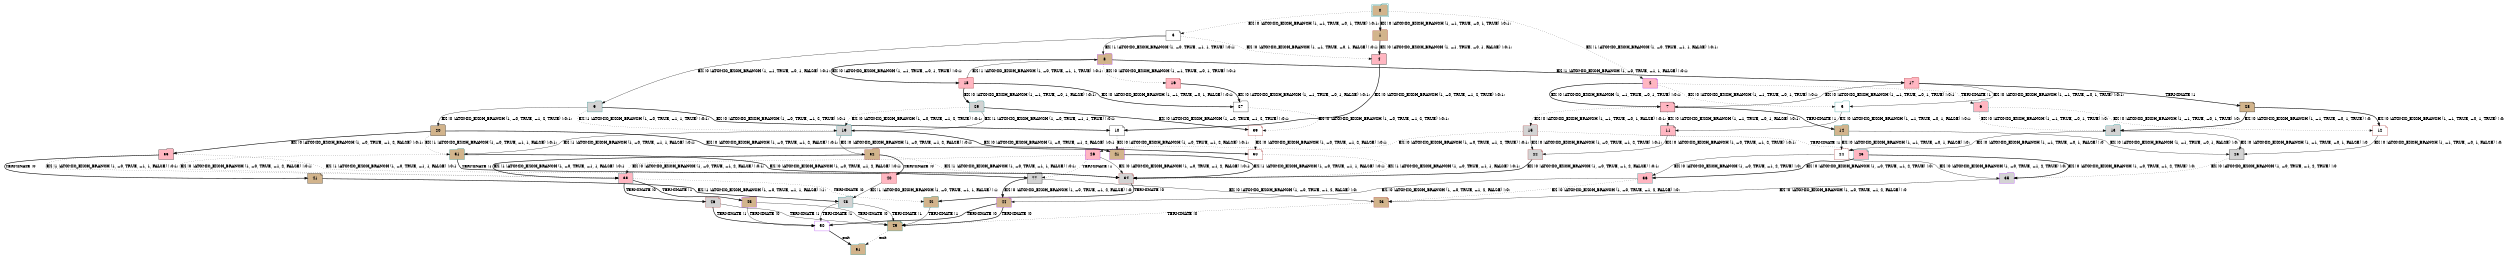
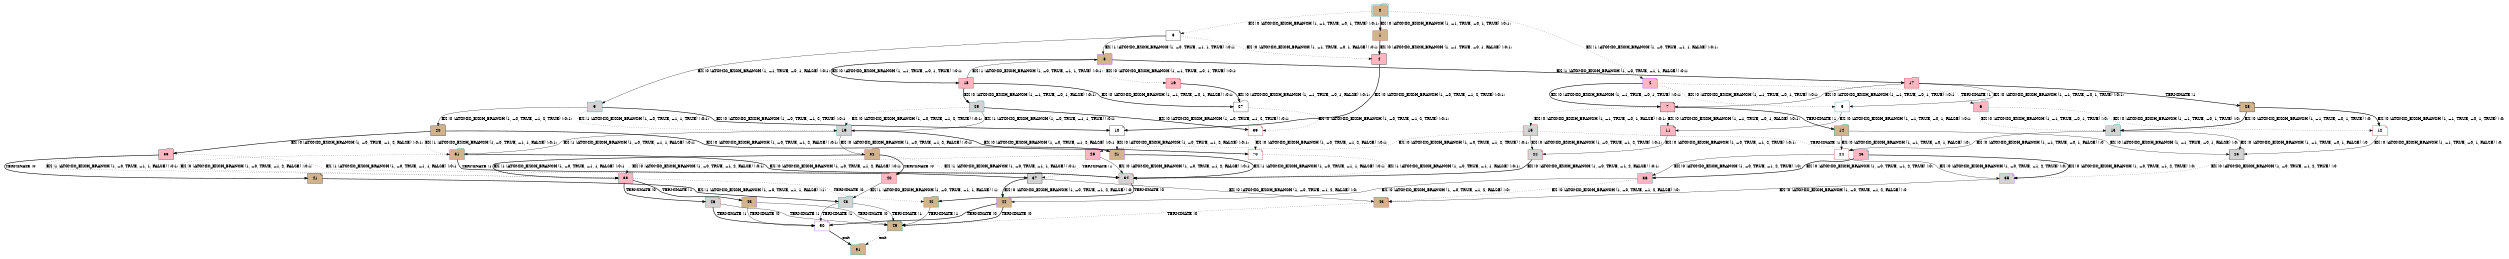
node "30": label "30" -> "70"
node "77": label "77" -> "37"
node "35": shape folder -> note
